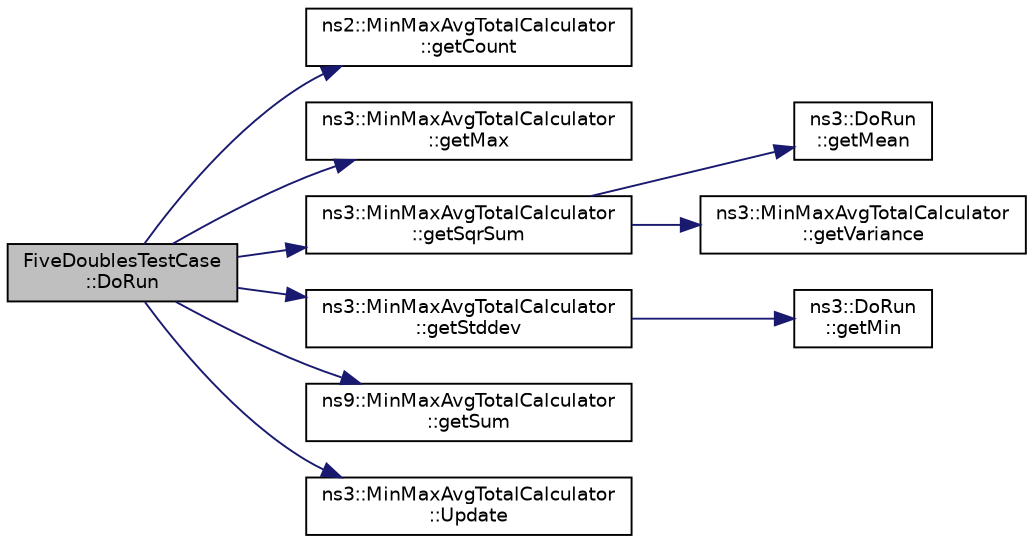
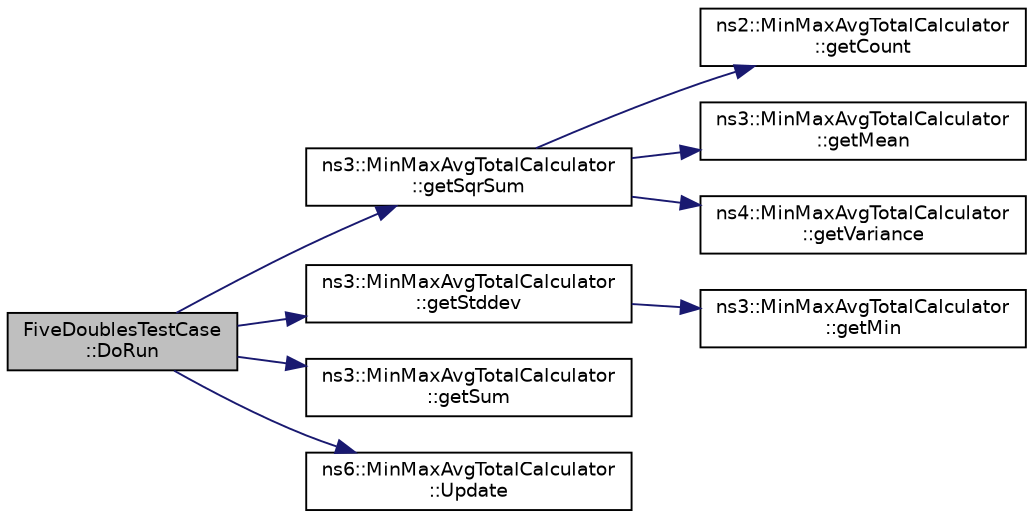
node "ns3::MinMaxAvgTotalCalculator ::getMax": removed
node "ns3::DoRun ::getMean": label "ns3::DoRun ::getMean" -> "ns3::MinMaxAvgTotalCalculator ::getMean"
edge "FiveDoublesTestCase ::DoRun" -> "ns2::MinMaxAvgTotalCalculator ::getCount": now "ns3::MinMaxAvgTotalCalculator ::getSqrSum" -> "ns2::MinMaxAvgTotalCalculator ::getCount"
node "ns3::MinMaxAvgTotalCalculator ::getVariance": label "ns3::MinMaxAvgTotalCalculator ::getVariance" -> "ns4::MinMaxAvgTotalCalculator ::getVariance"
node "ns3::DoRun ::getMin": label "ns3::DoRun ::getMin" -> "ns3::MinMaxAvgTotalCalculator ::getMin"
node "ns9::MinMaxAvgTotalCalculator ::getSum": label "ns9::MinMaxAvgTotalCalculator ::getSum" -> "ns3::MinMaxAvgTotalCalculator ::getSum"
node "ns3::MinMaxAvgTotalCalculator ::Update": label "ns3::MinMaxAvgTotalCalculator ::Update" -> "ns6::MinMaxAvgTotalCalculator ::Update"
